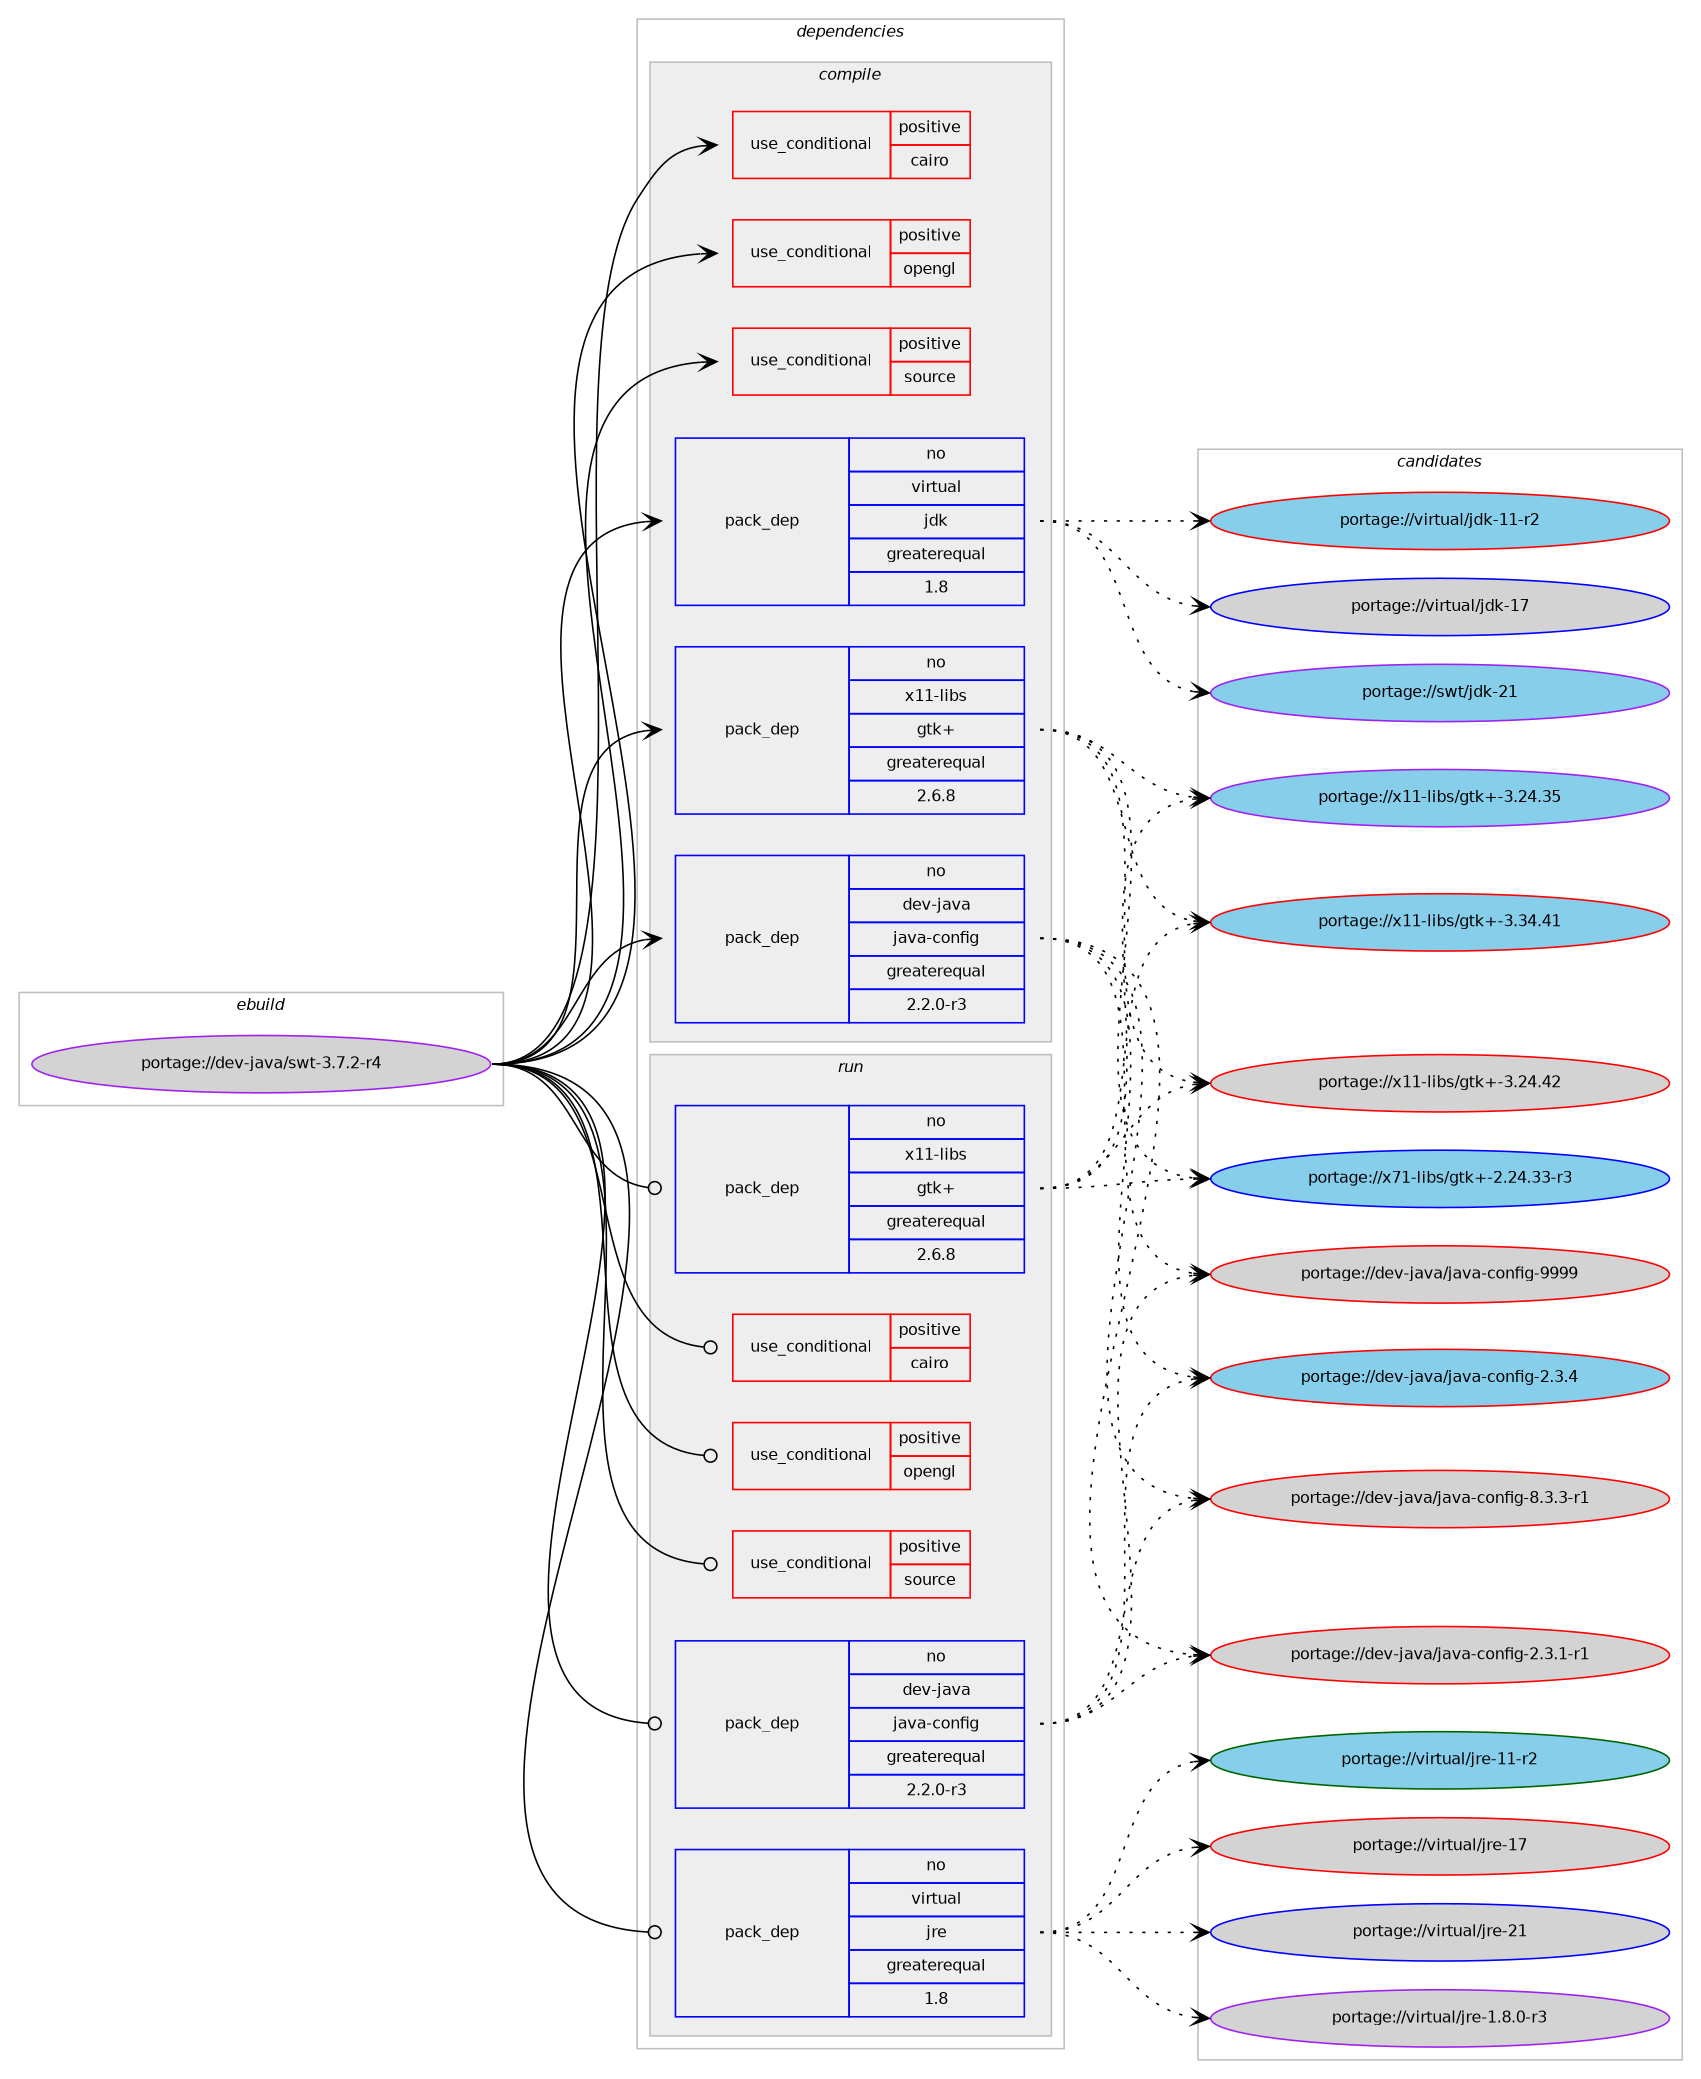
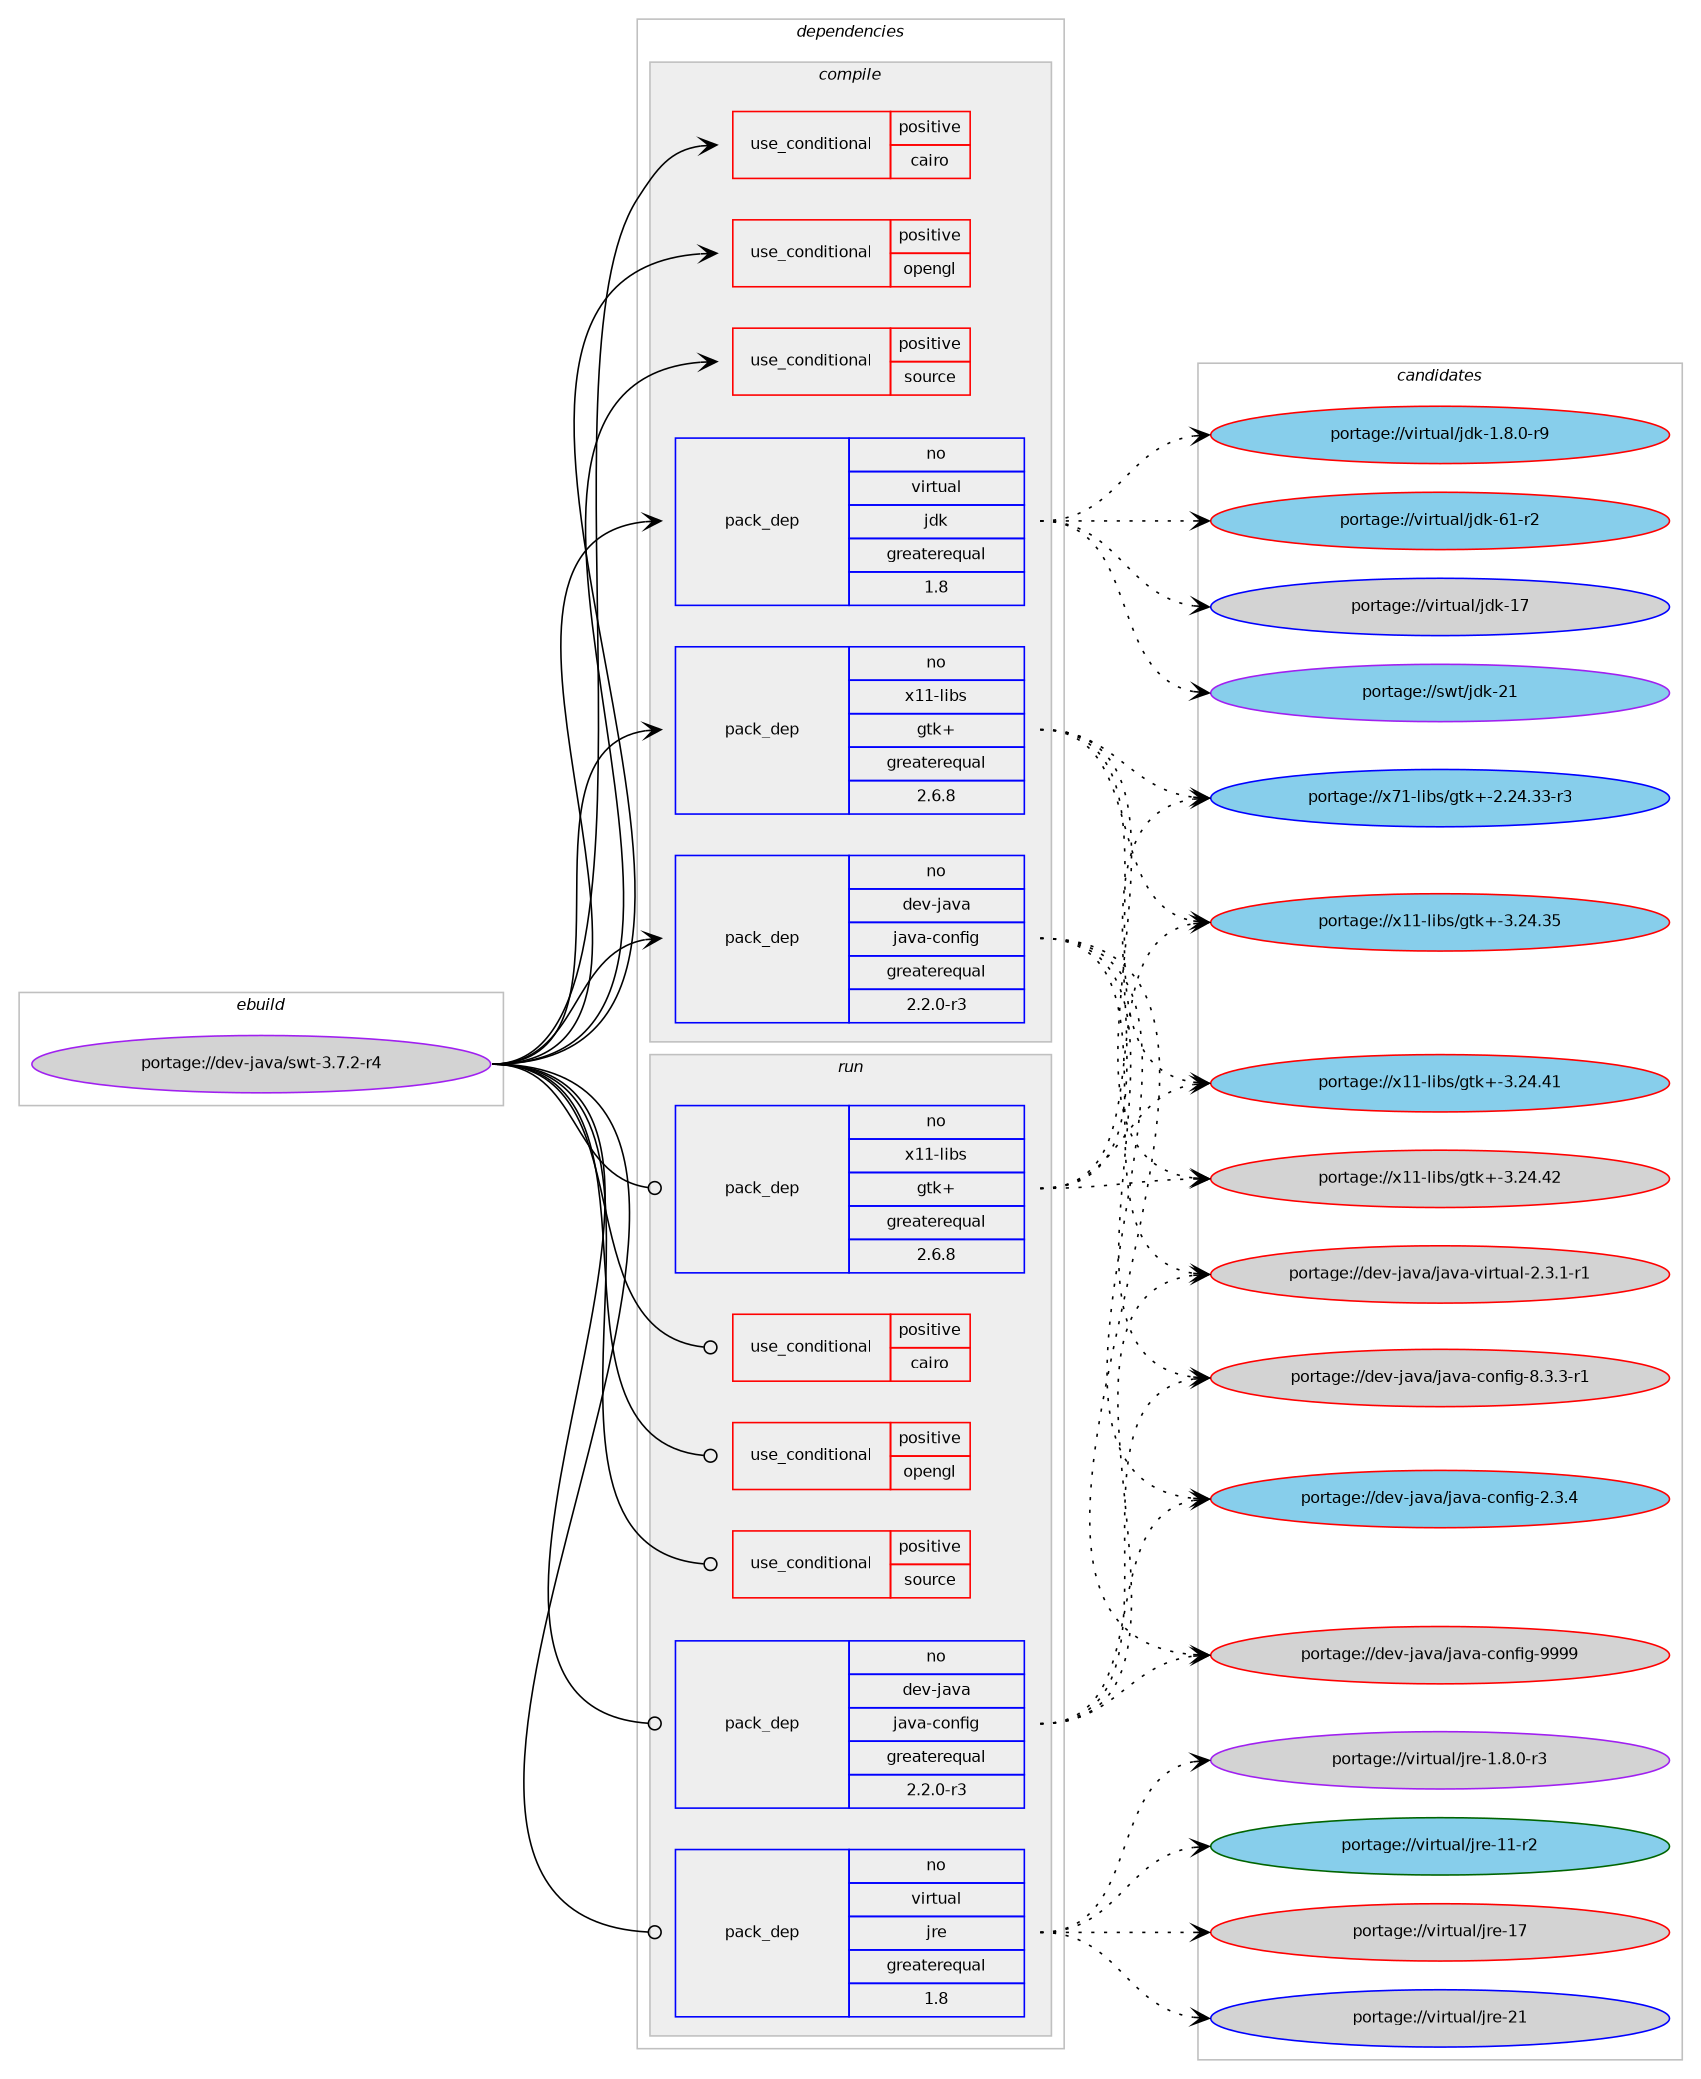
node "portage://virtual/jdk-1.8.0-r9": added
node "portage://virtual/jdk-11-r2": label "portage://virtual/jdk-11-r2" -> "portage://virtual/jdk-61-r2"
node "portage://x11-libs/gtk+-3.24.35": color purple -> red
node "portage://x11-libs/gtk+-3.34.41": label "portage://x11-libs/gtk+-3.34.41" -> "portage://x11-libs/gtk+-3.24.41"
node "portage://dev-java/java-config-2.3.1-r1": label "portage://dev-java/java-config-2.3.1-r1" -> "portage://dev-java/java-virtual-2.3.1-r1"
